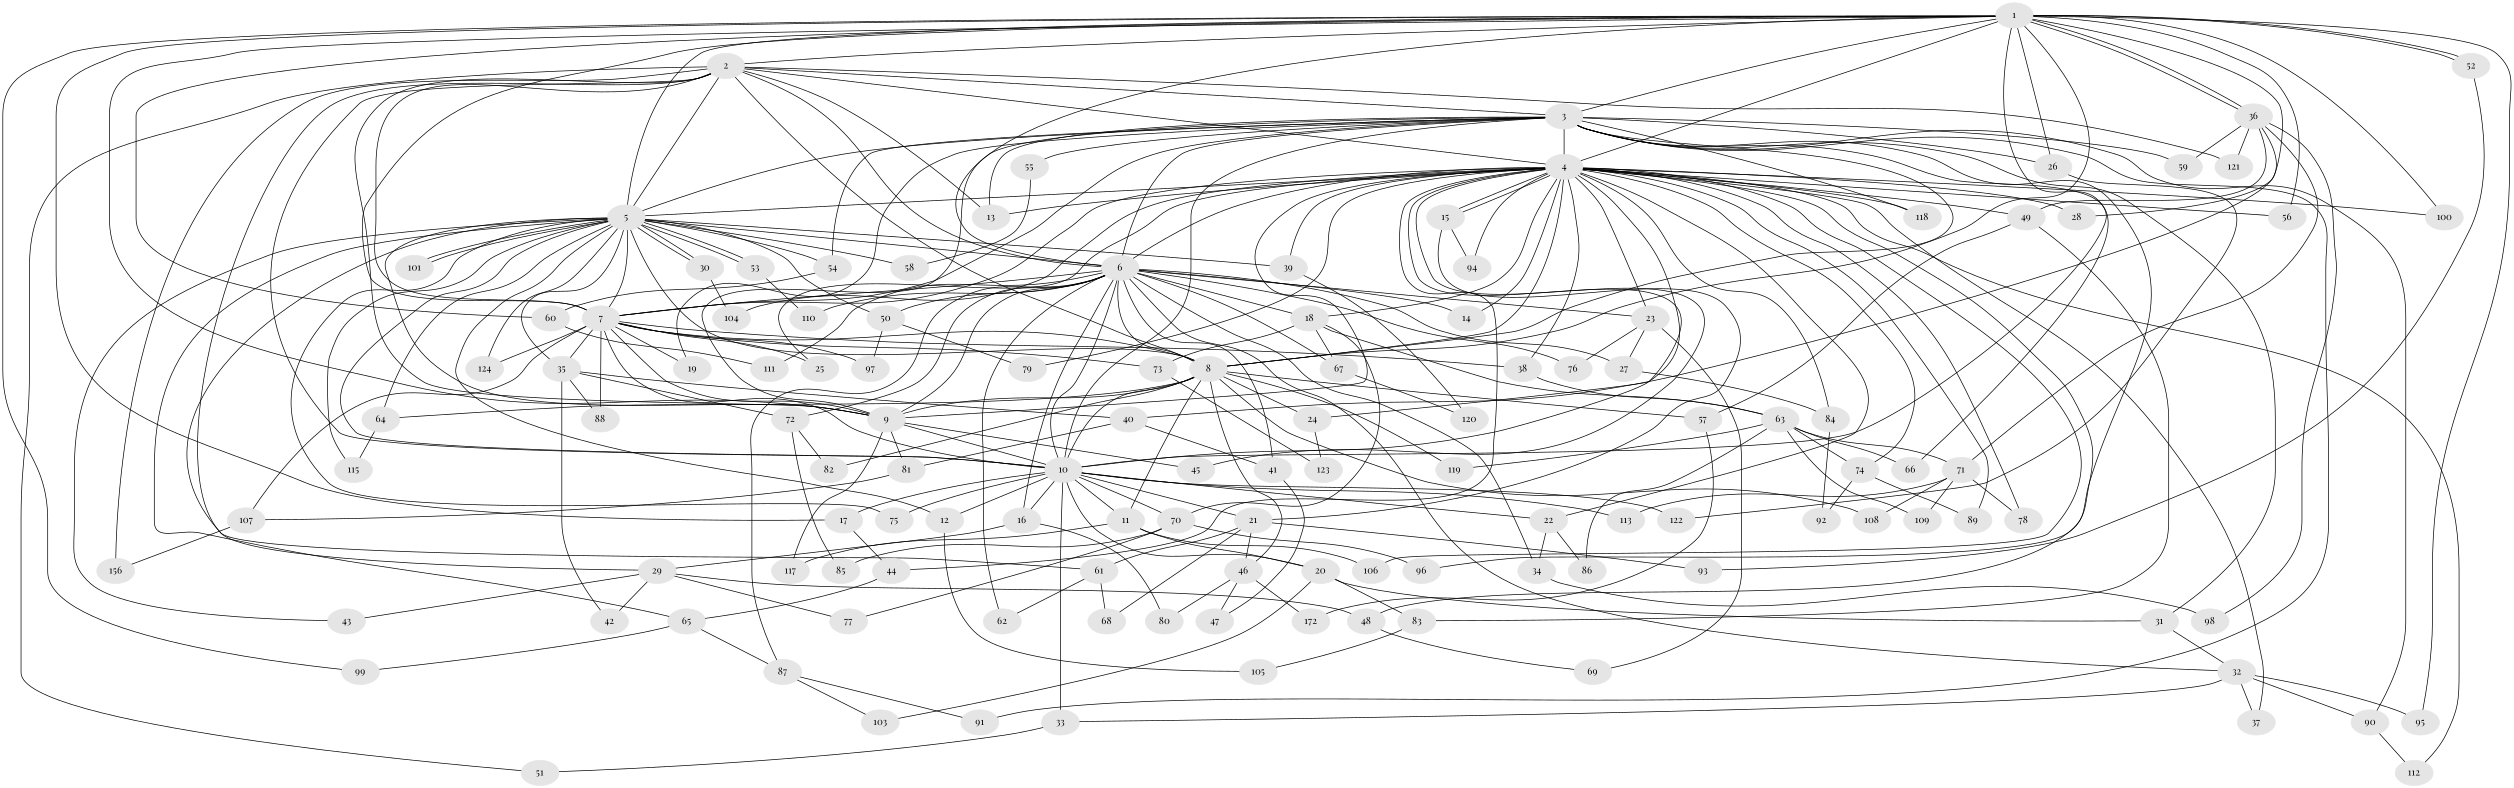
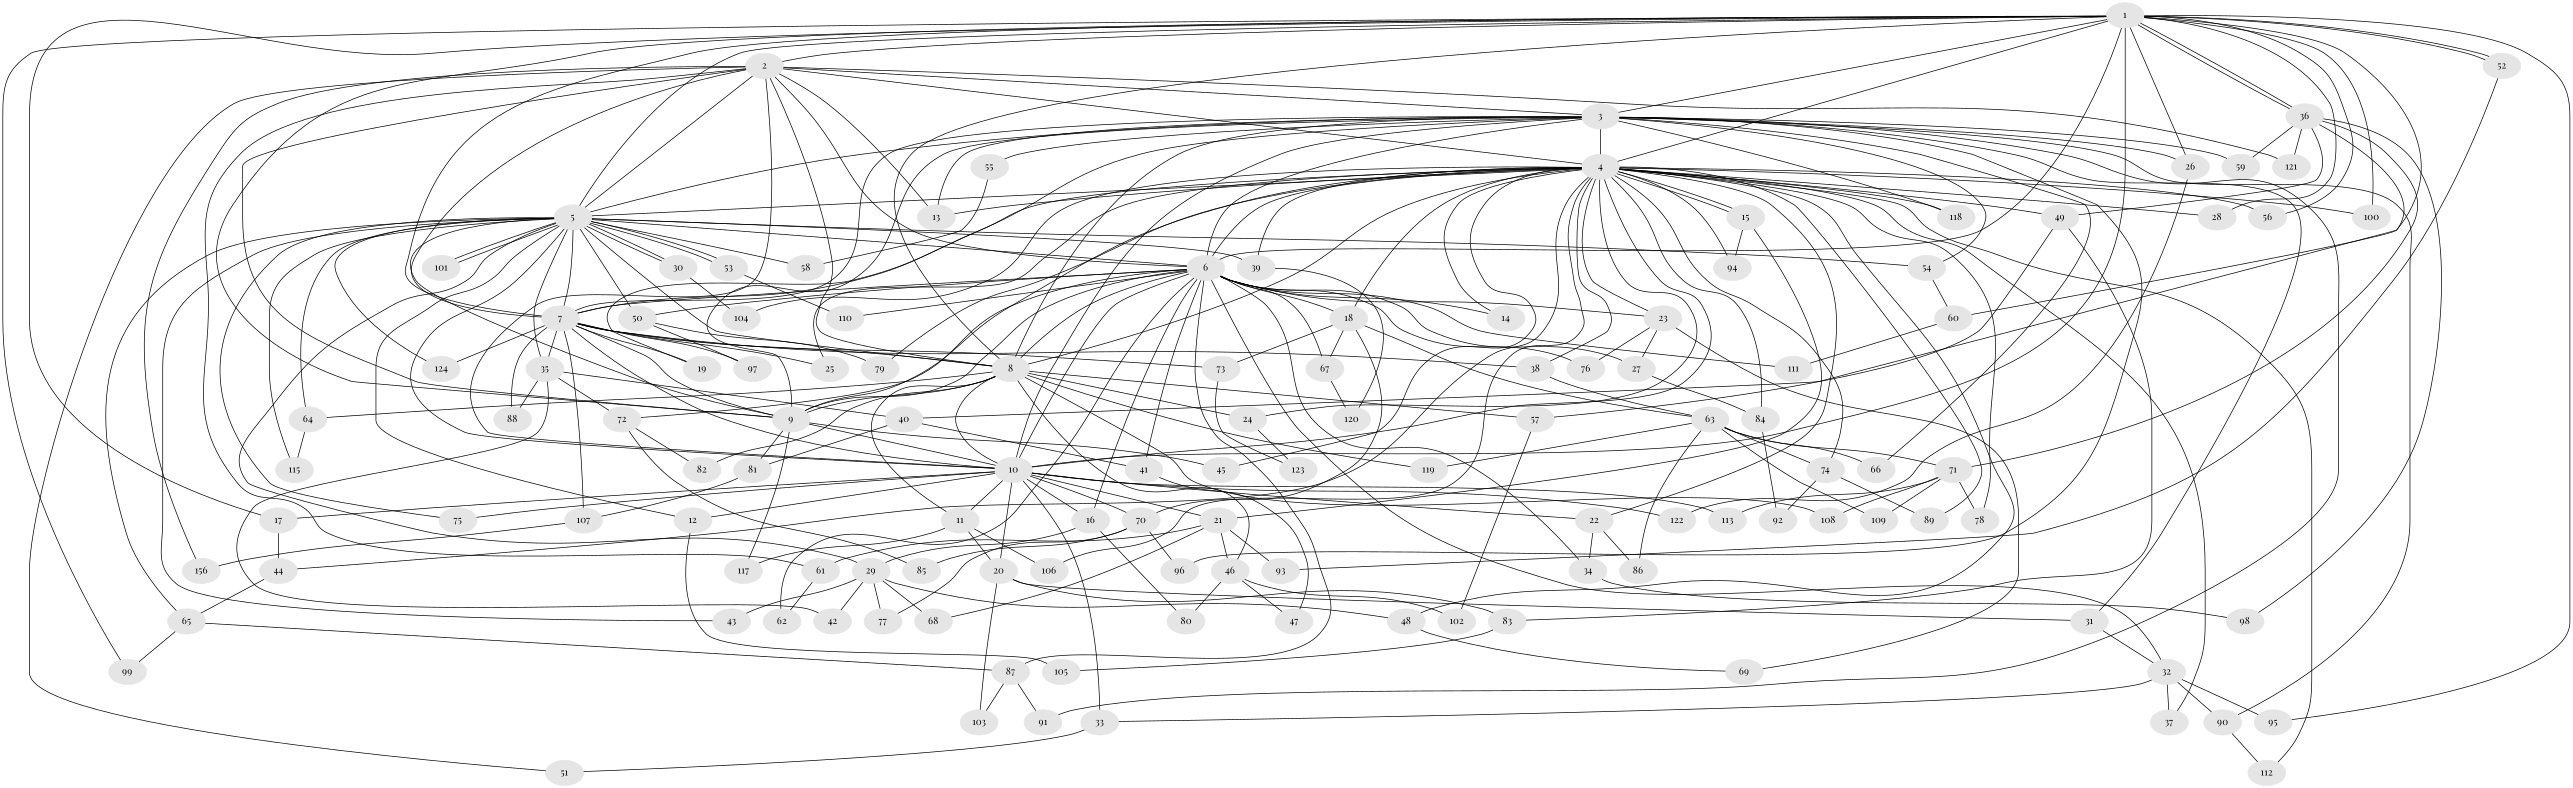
edge "61" -- "68": now "29" -- "68"
node "172": label "172" -> "102"
